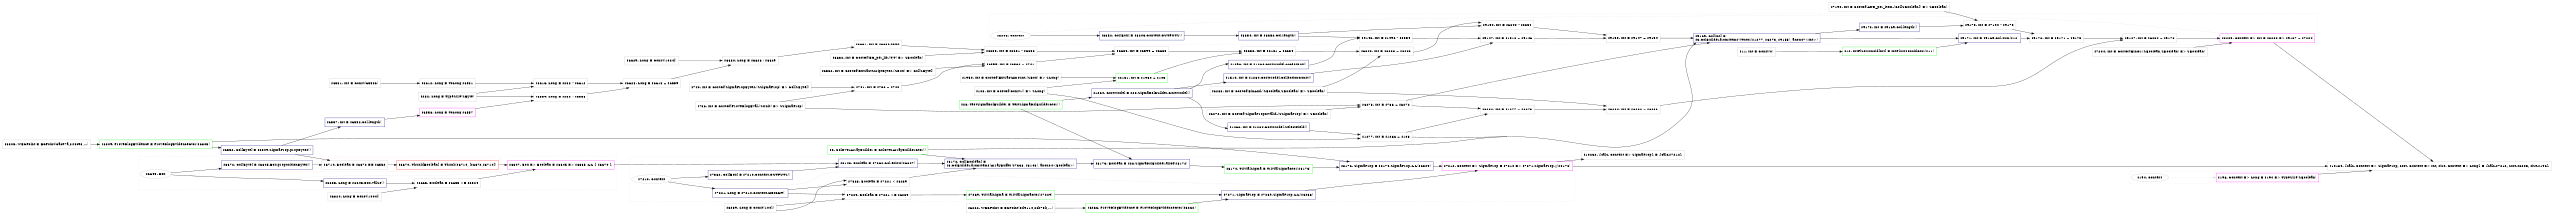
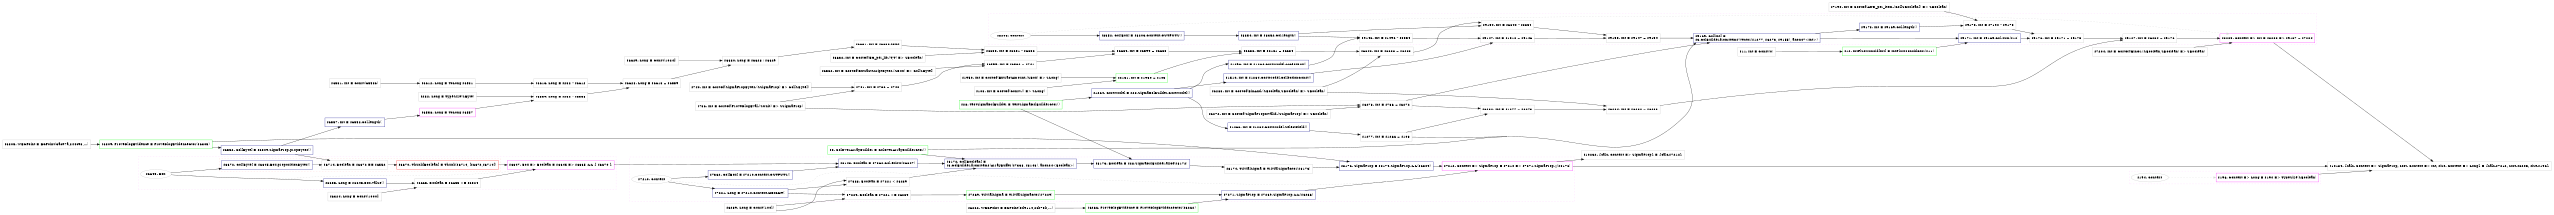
edge "s232: Long = TypeSize(SByte)" -> "s6613: Long = s232 * s6612": removed
edge "s103: Int = CostOf(Const:() => SLong)" -> "s1277: Int = s1266 + s103": removed
node "s8174: TrivialSigma = TrivialSigmaCtor(s8173)": color green -> gray
